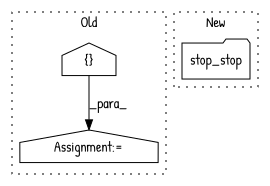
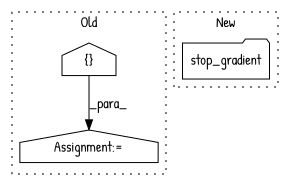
node "stop_stop": label "stop_stop" -> "stop_gradient"
